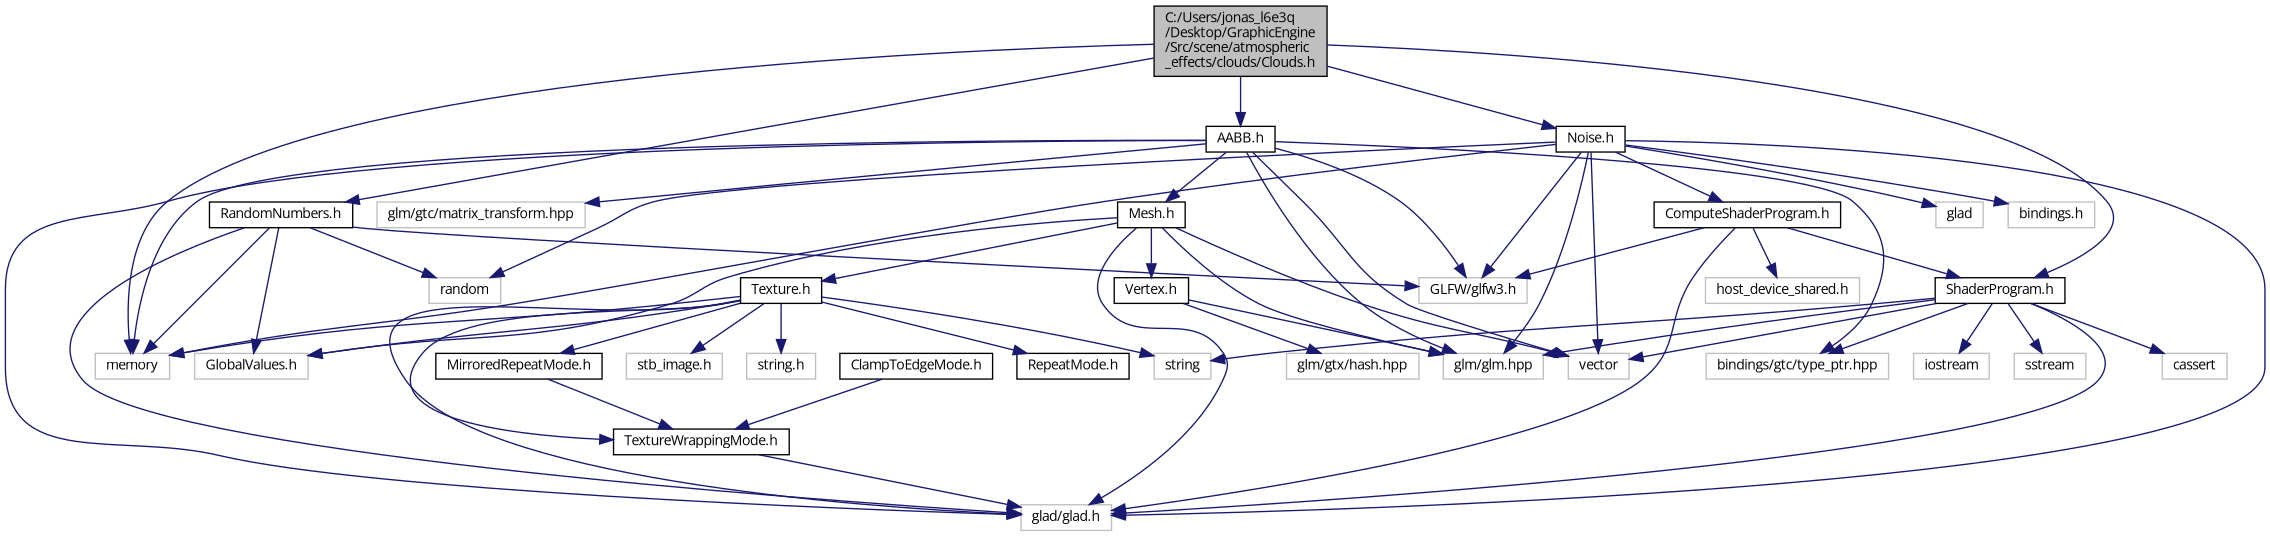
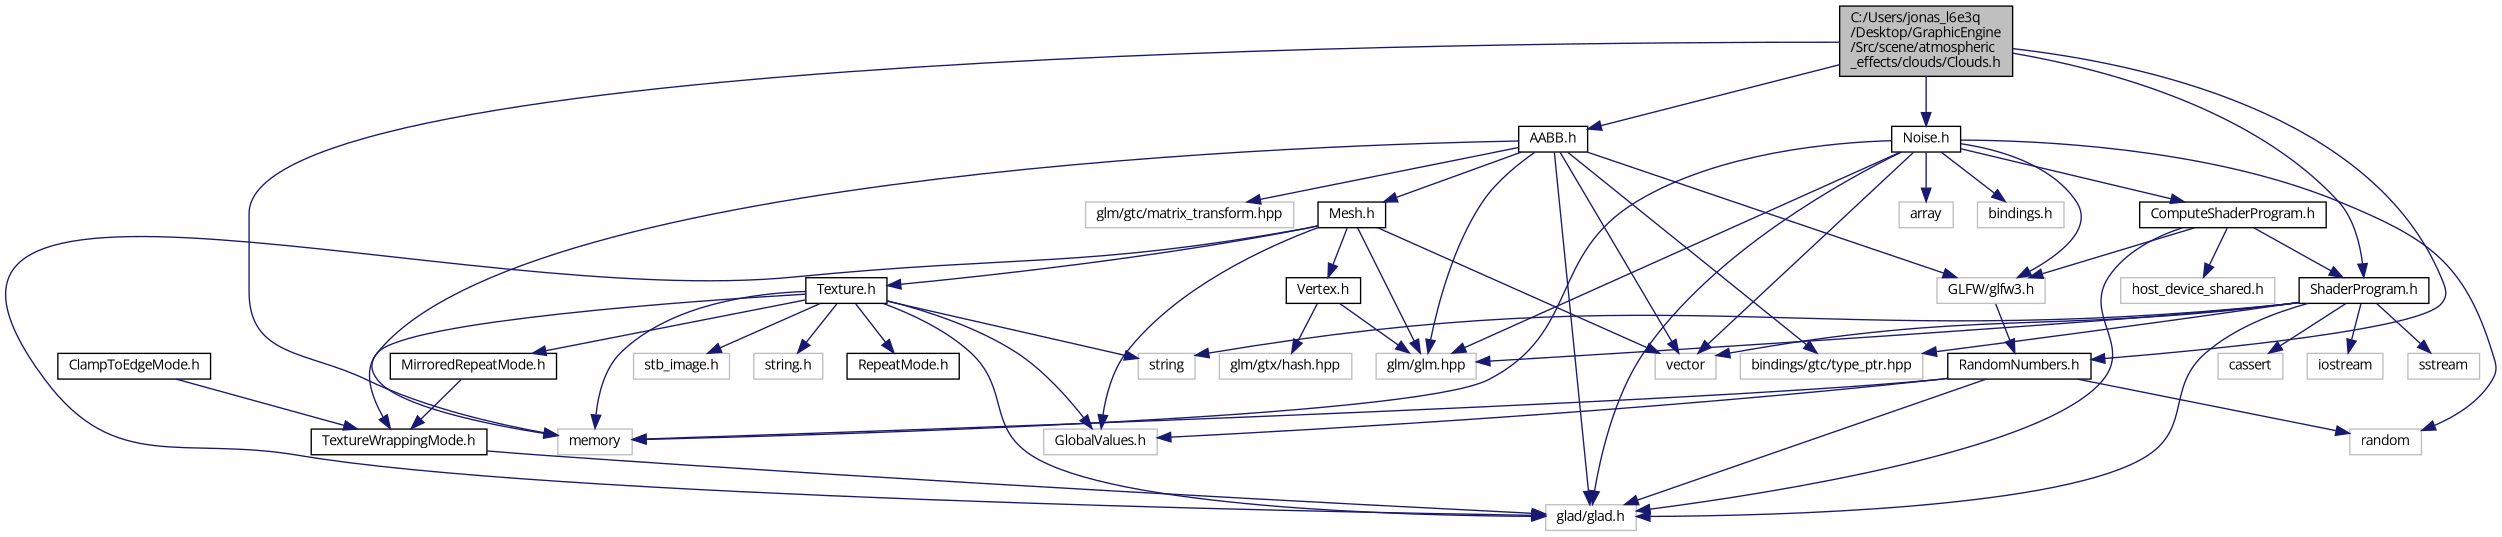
node "glad": label "glad" -> "array"
edge "RandomNumbers.h" -> "GLFW/glfw3.h": reversed
